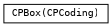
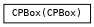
node "CPBox(CPCoding)": label "CPBox(CPCoding)" -> "CPBox(CPBox)"
